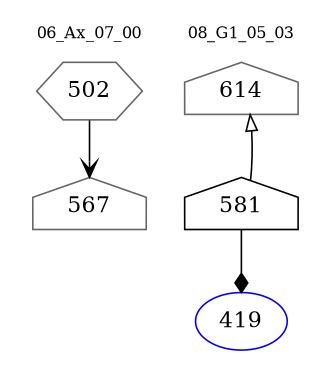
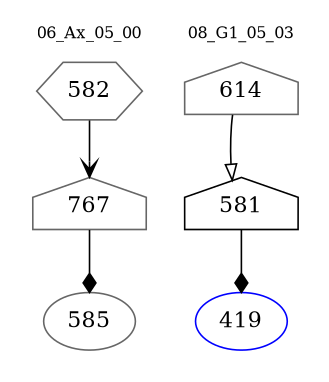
cluster "06_Ax_07_00": label "06_Ax_07_00" -> "06_Ax_05_00"
node "502": label "502" -> "582"
edge "581" -> "614": reversed
node "567": label "567" -> "767"
node "585": added
